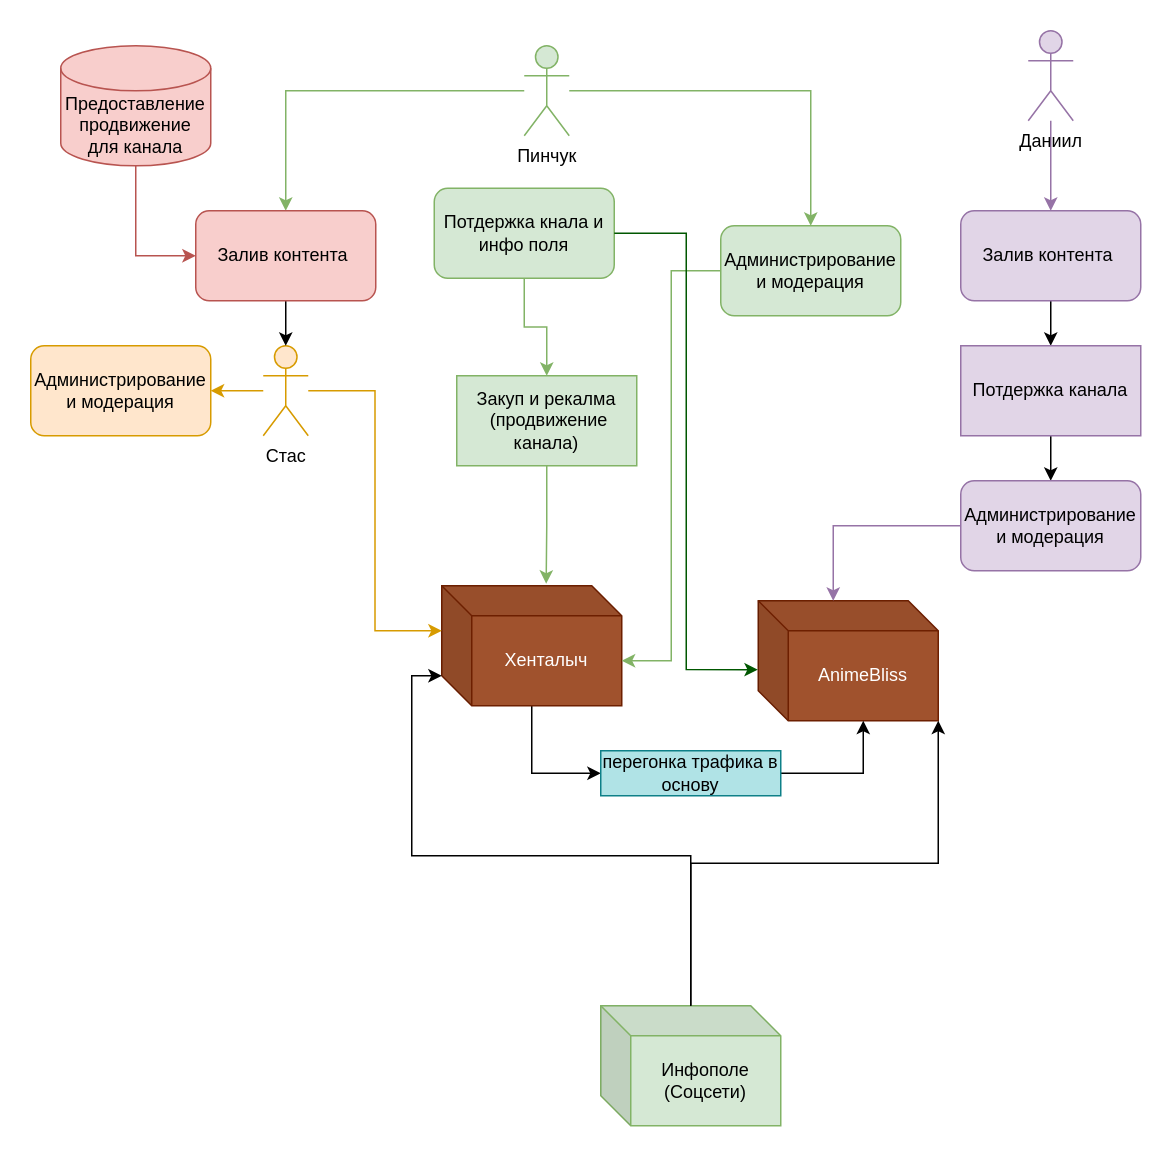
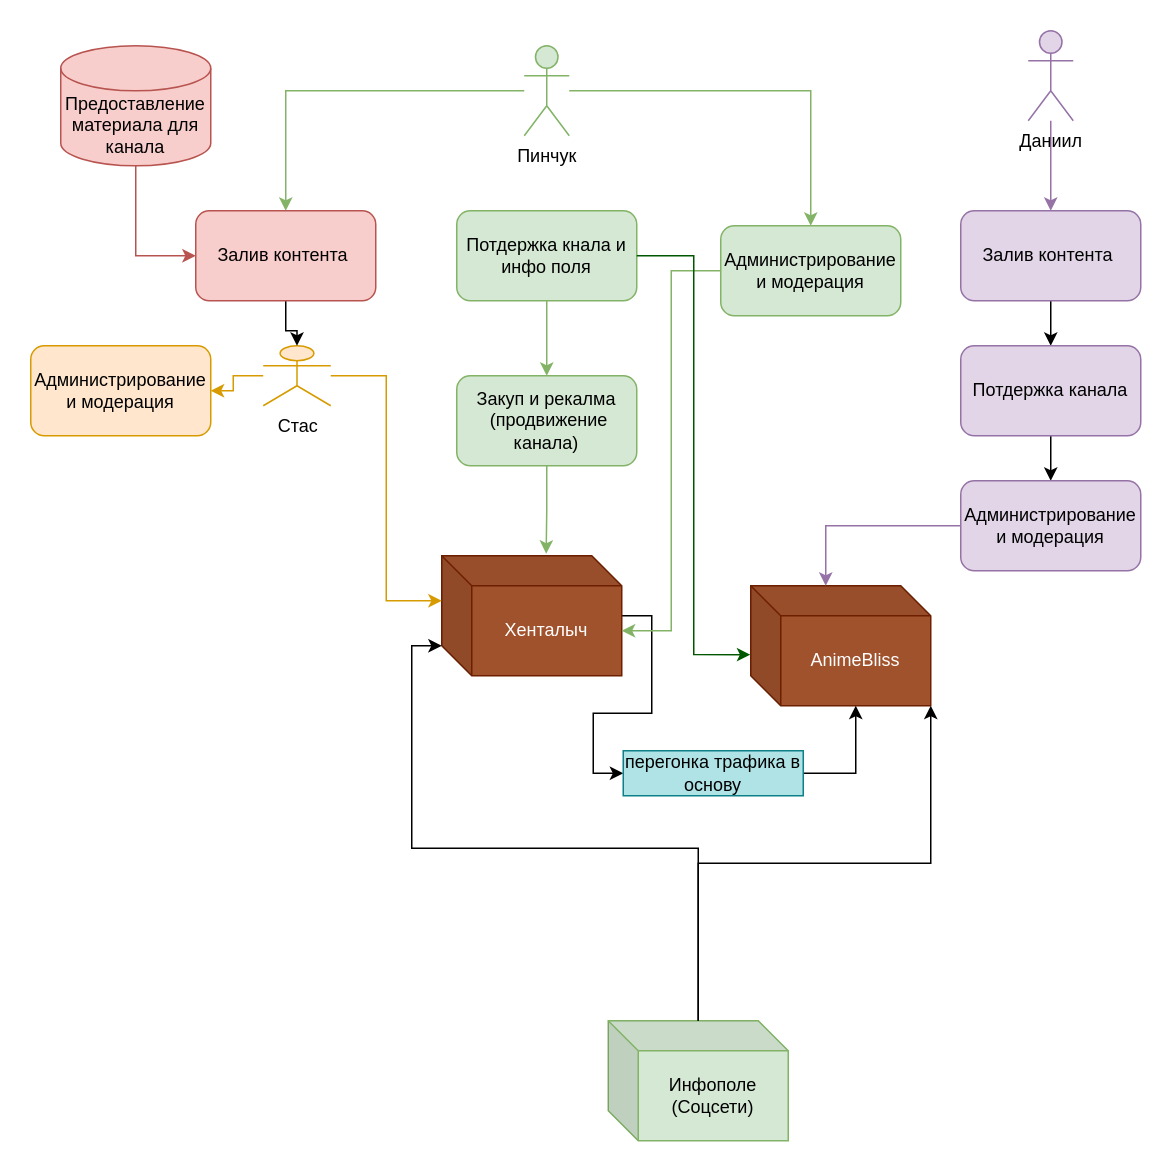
node "Предоставление продвижение для канала": label "Предоставление продвижение для канала" -> "Предоставление материала для канала"
node "Потдержка кнала и инфо поля": moved (524, 233) -> (547, 256)
node "Стас": size 45x90 -> 68x60
node "Потдержка канала": shape rectangle -> rounded rectangle
node "Закуп и рекалма (продвижение канала)": shape rectangle -> rounded rectangle
node "Хенталыч": moved (532, 646) -> (532, 616)
node "AnimeBliss": moved (848, 661) -> (841, 646)
node "перегонка трафика в основу": moved (691, 773) -> (713, 773)
node "Инфополе (Соцсети)": moved (691, 1066) -> (698, 1081)
